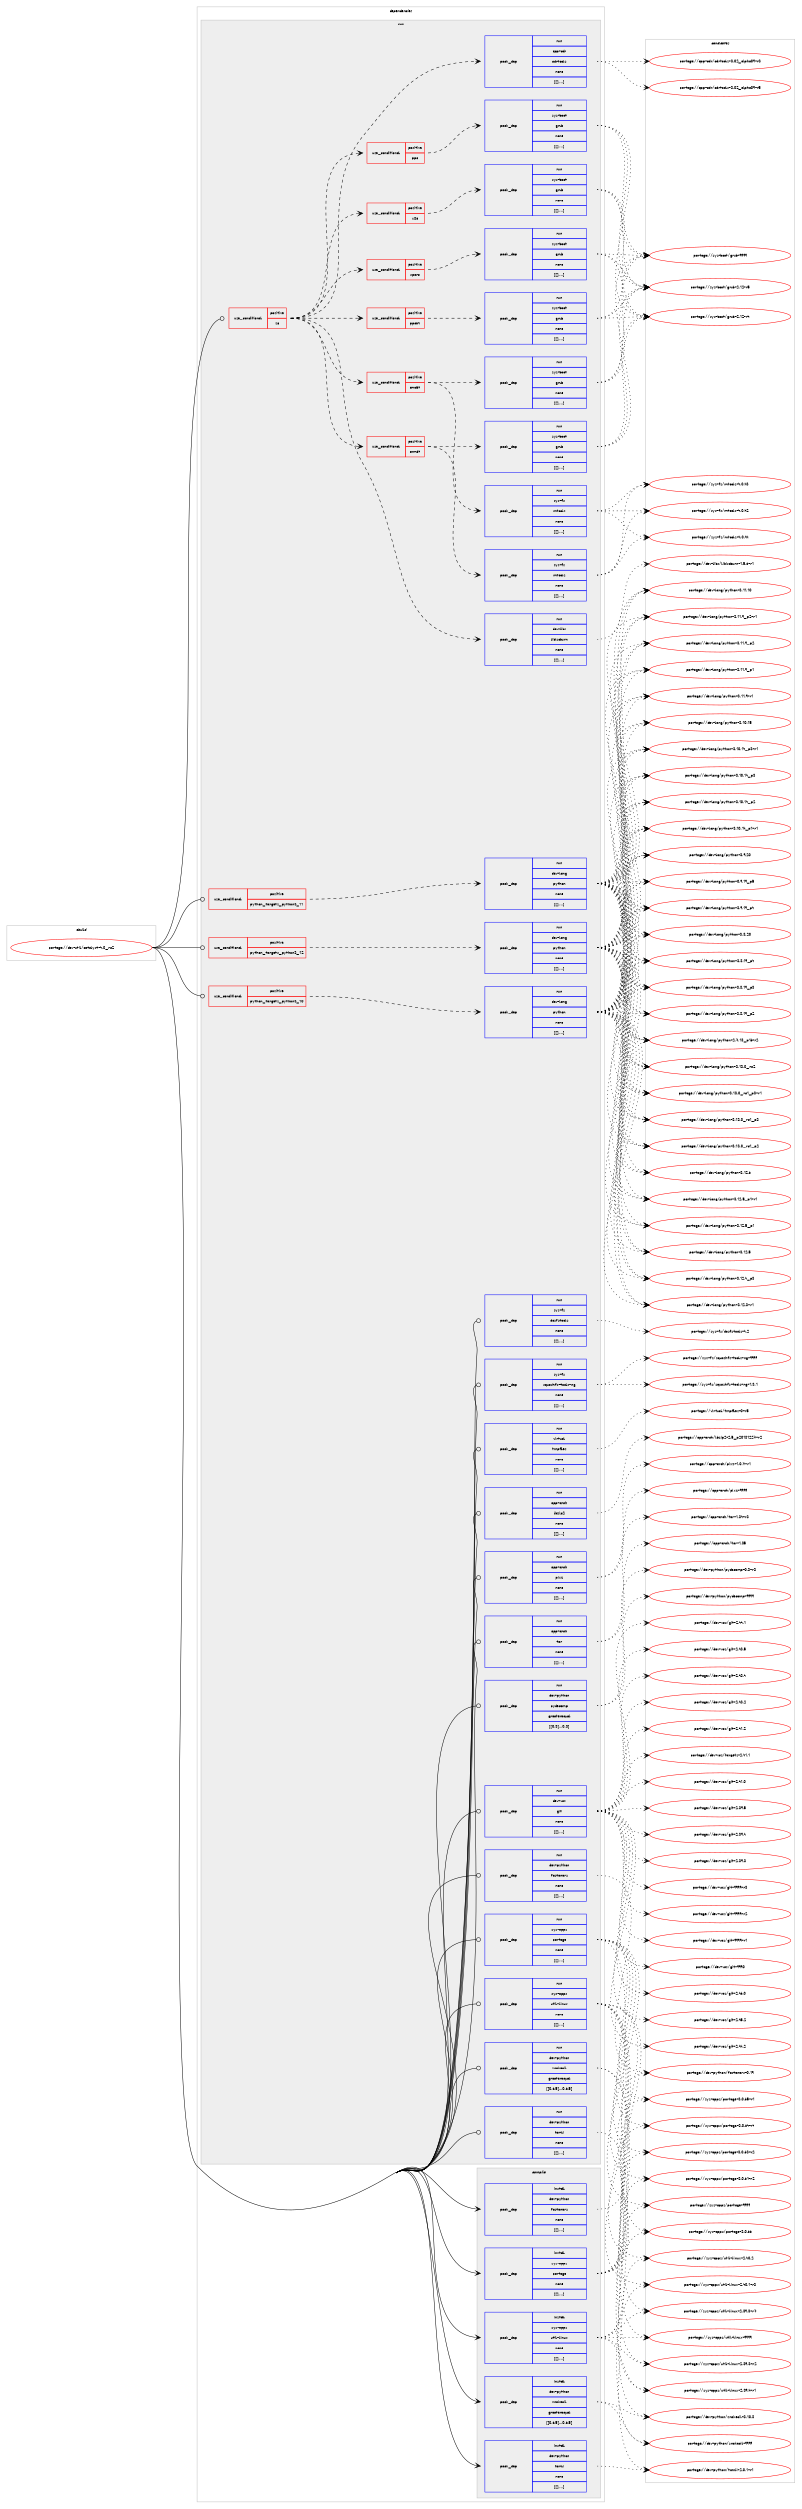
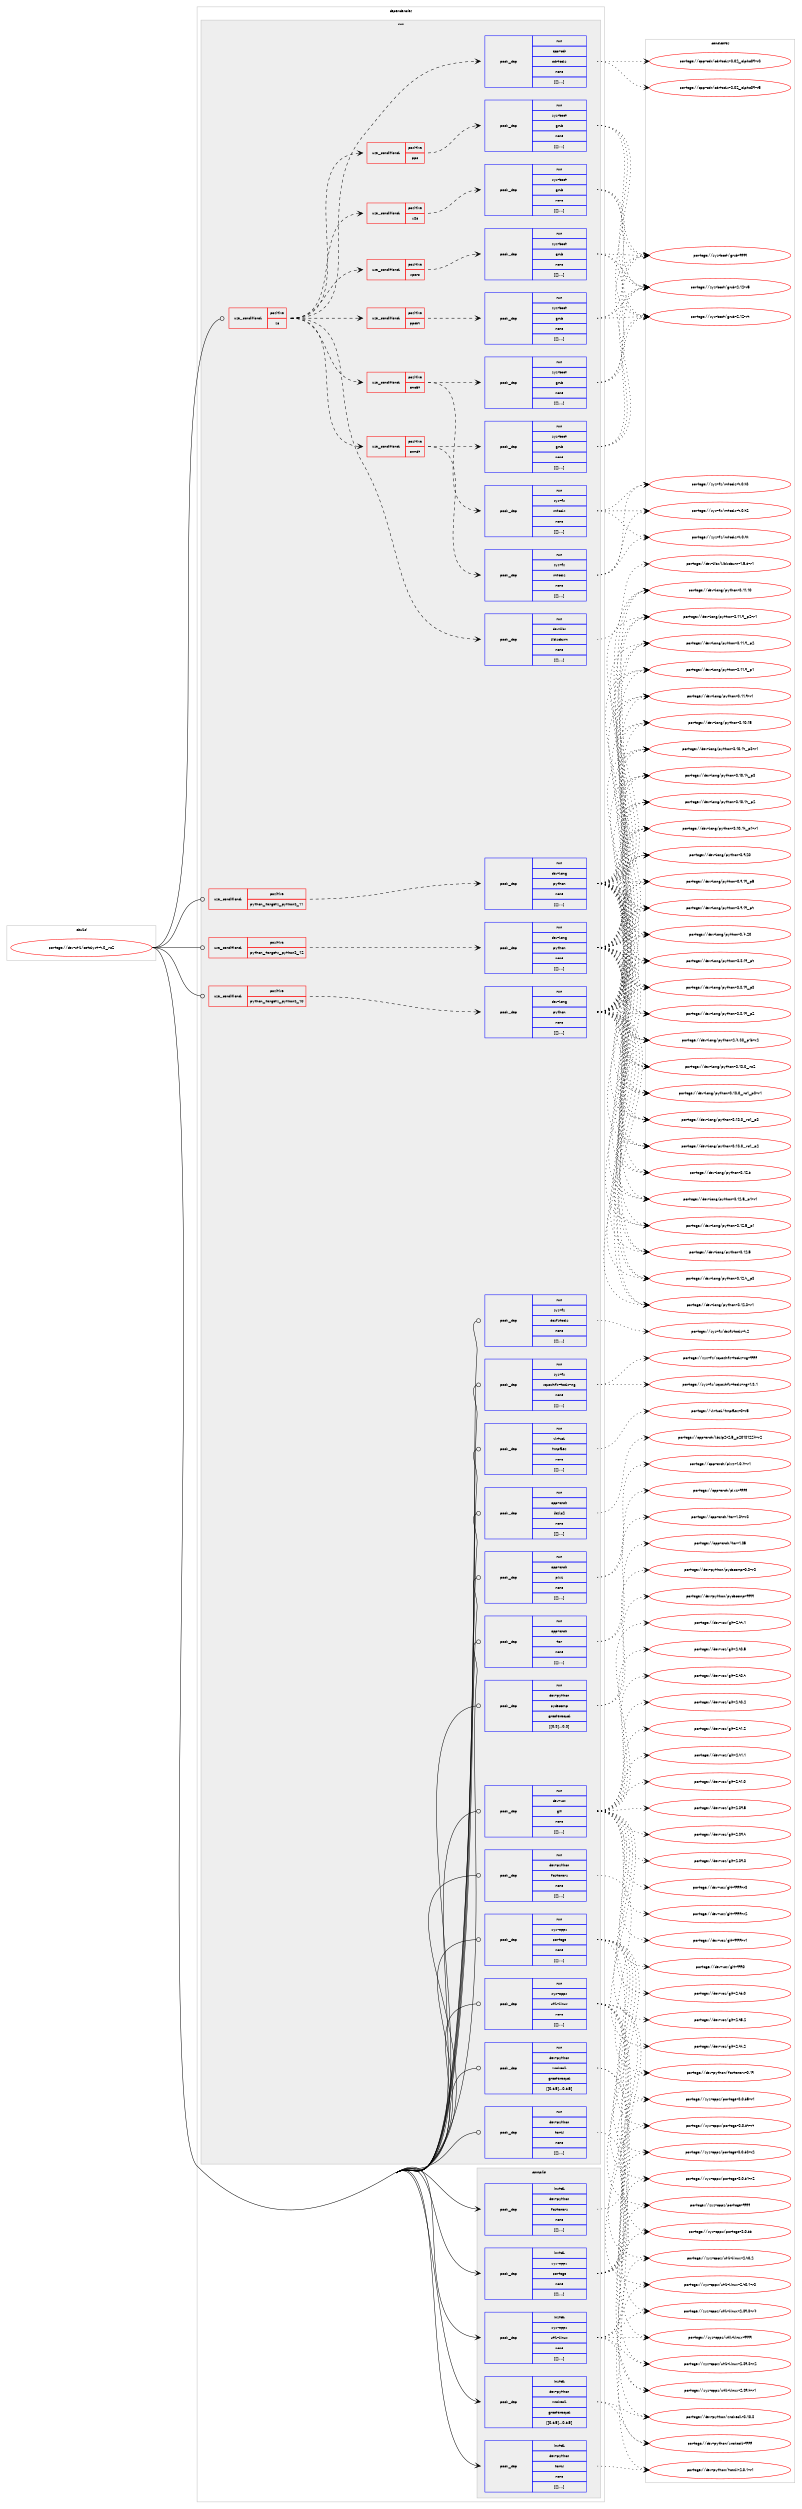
node "portage://dev-lang/python-3.8.20": label "portage://dev-lang/python-3.8.20" -> "portage://dev-lang/python-3.7.20"
node "portage://dev-lang/python-2.7.18_p16-r2": label "portage://dev-lang/python-2.7.18_p16-r2" -> "portage://dev-lang/python-2.7.38_p16-r2"
node "portage://dev-vcs/targets-2.41.1": label "portage://dev-vcs/targets-2.41.1" -> "portage://dev-vcs/git-2.41.1"
